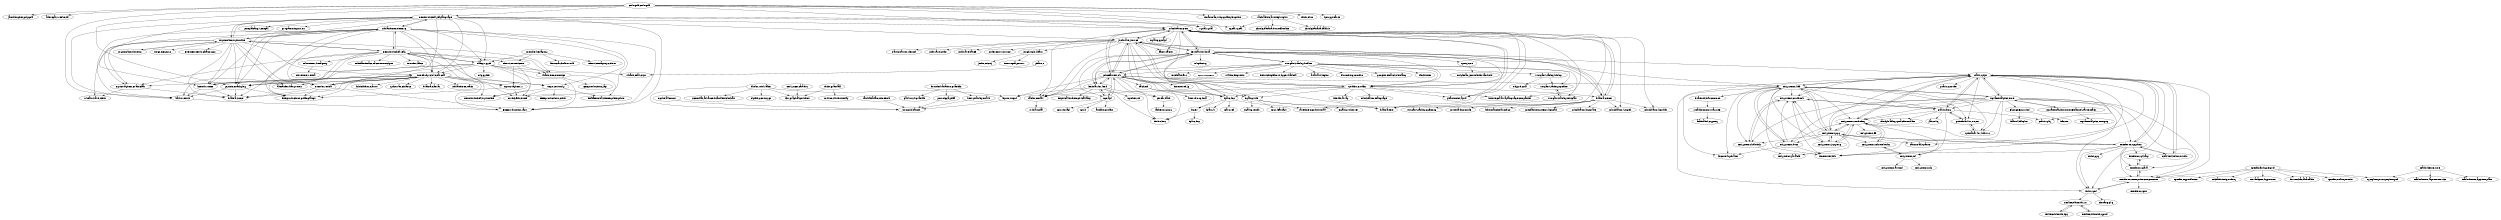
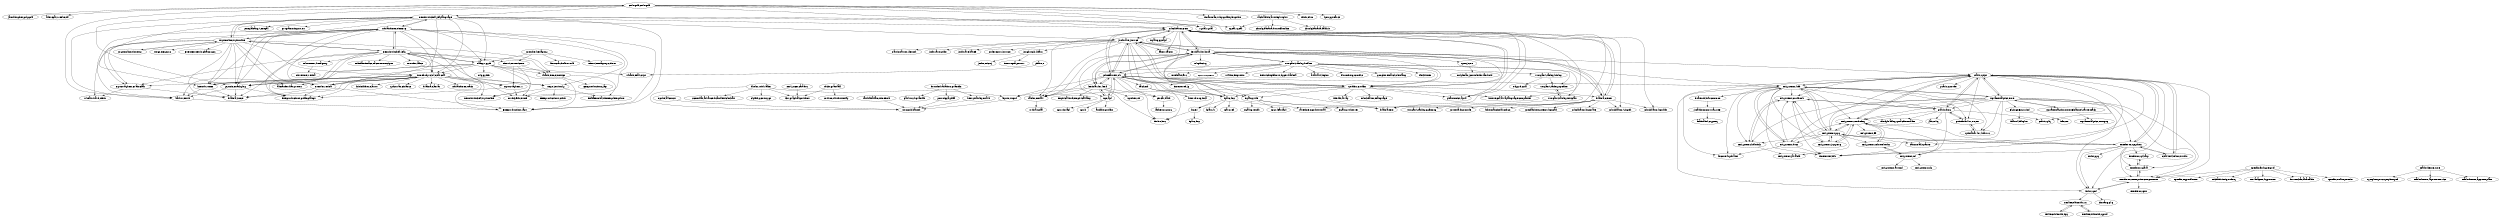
edge "code-golf/code-golf" -> "jared-hughes/polygolf": reversed
edge "JohnEarnest/ok" -> "Co-dfns/Co-dfns": added
edge "openfin/fin-hypergrid" -> "symphonyoss/symphony-of": removed
